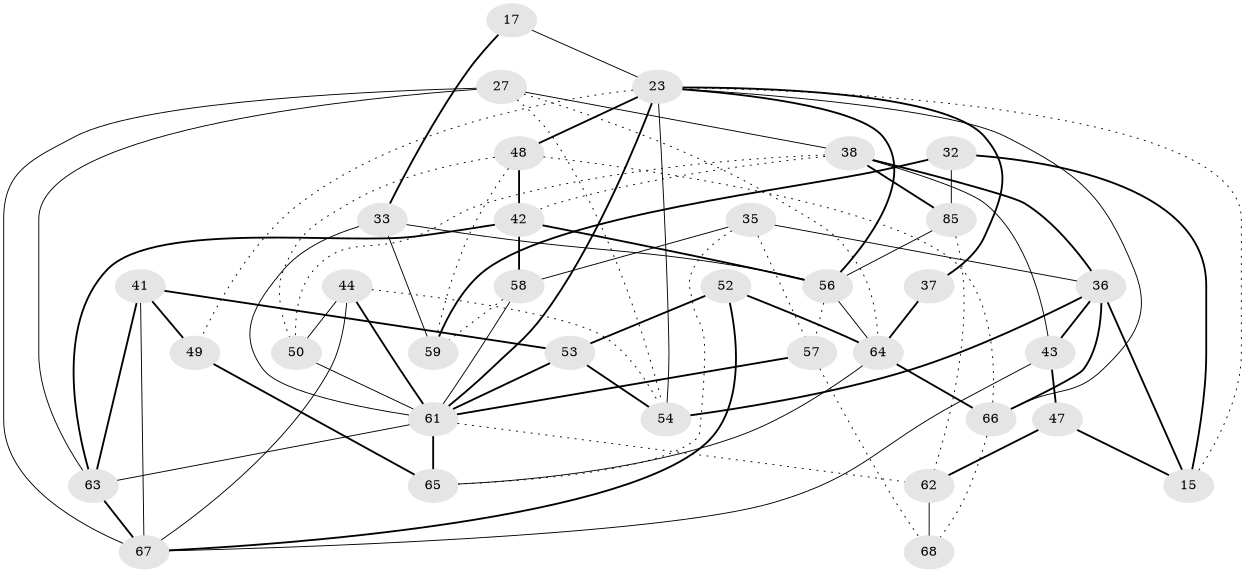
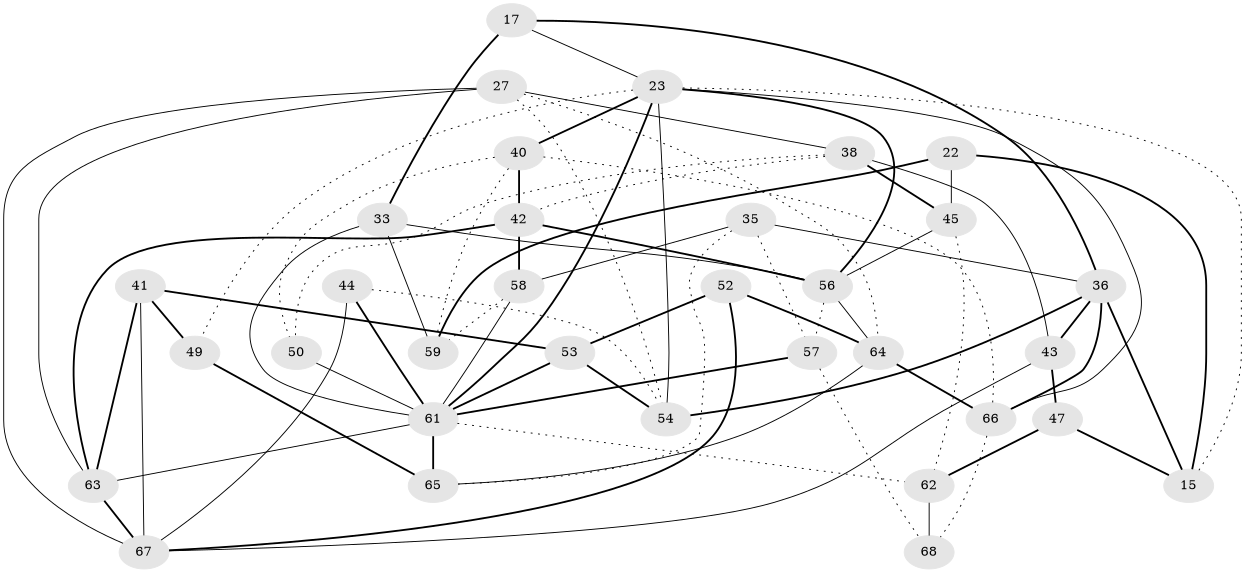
node "48": label "48" -> "40"
node "32": label "32" -> "22"
edge "38" -- "36": now "17" -- "36"
node "85": label "85" -> "45"
node "37": removed
edge "44" -- "50": removed
